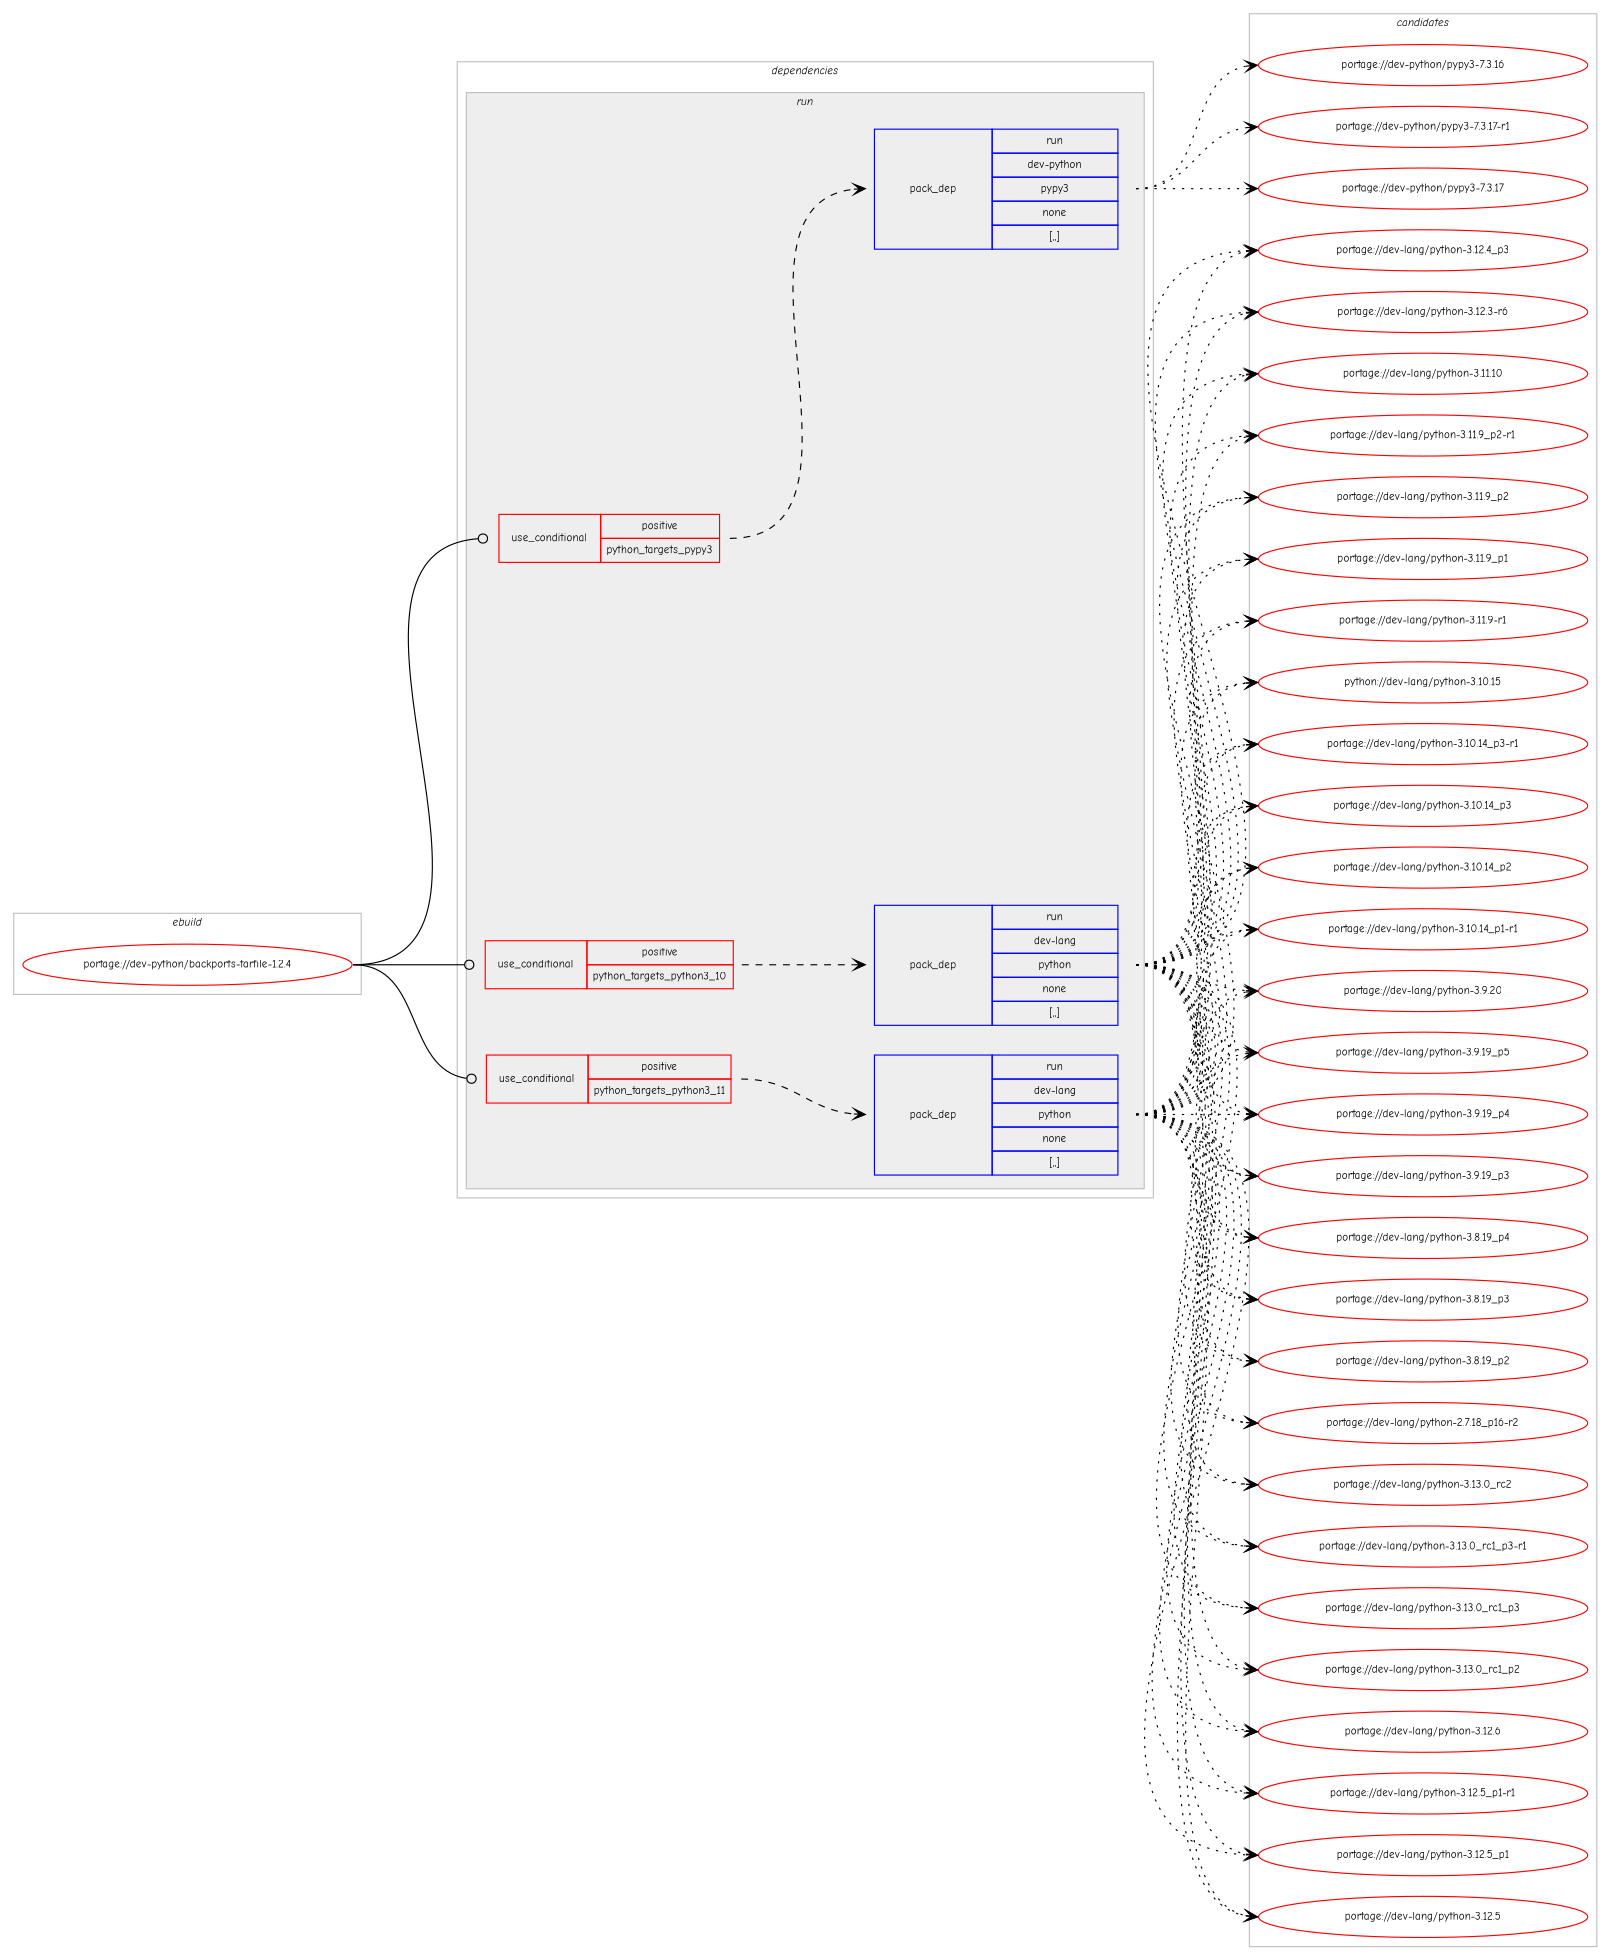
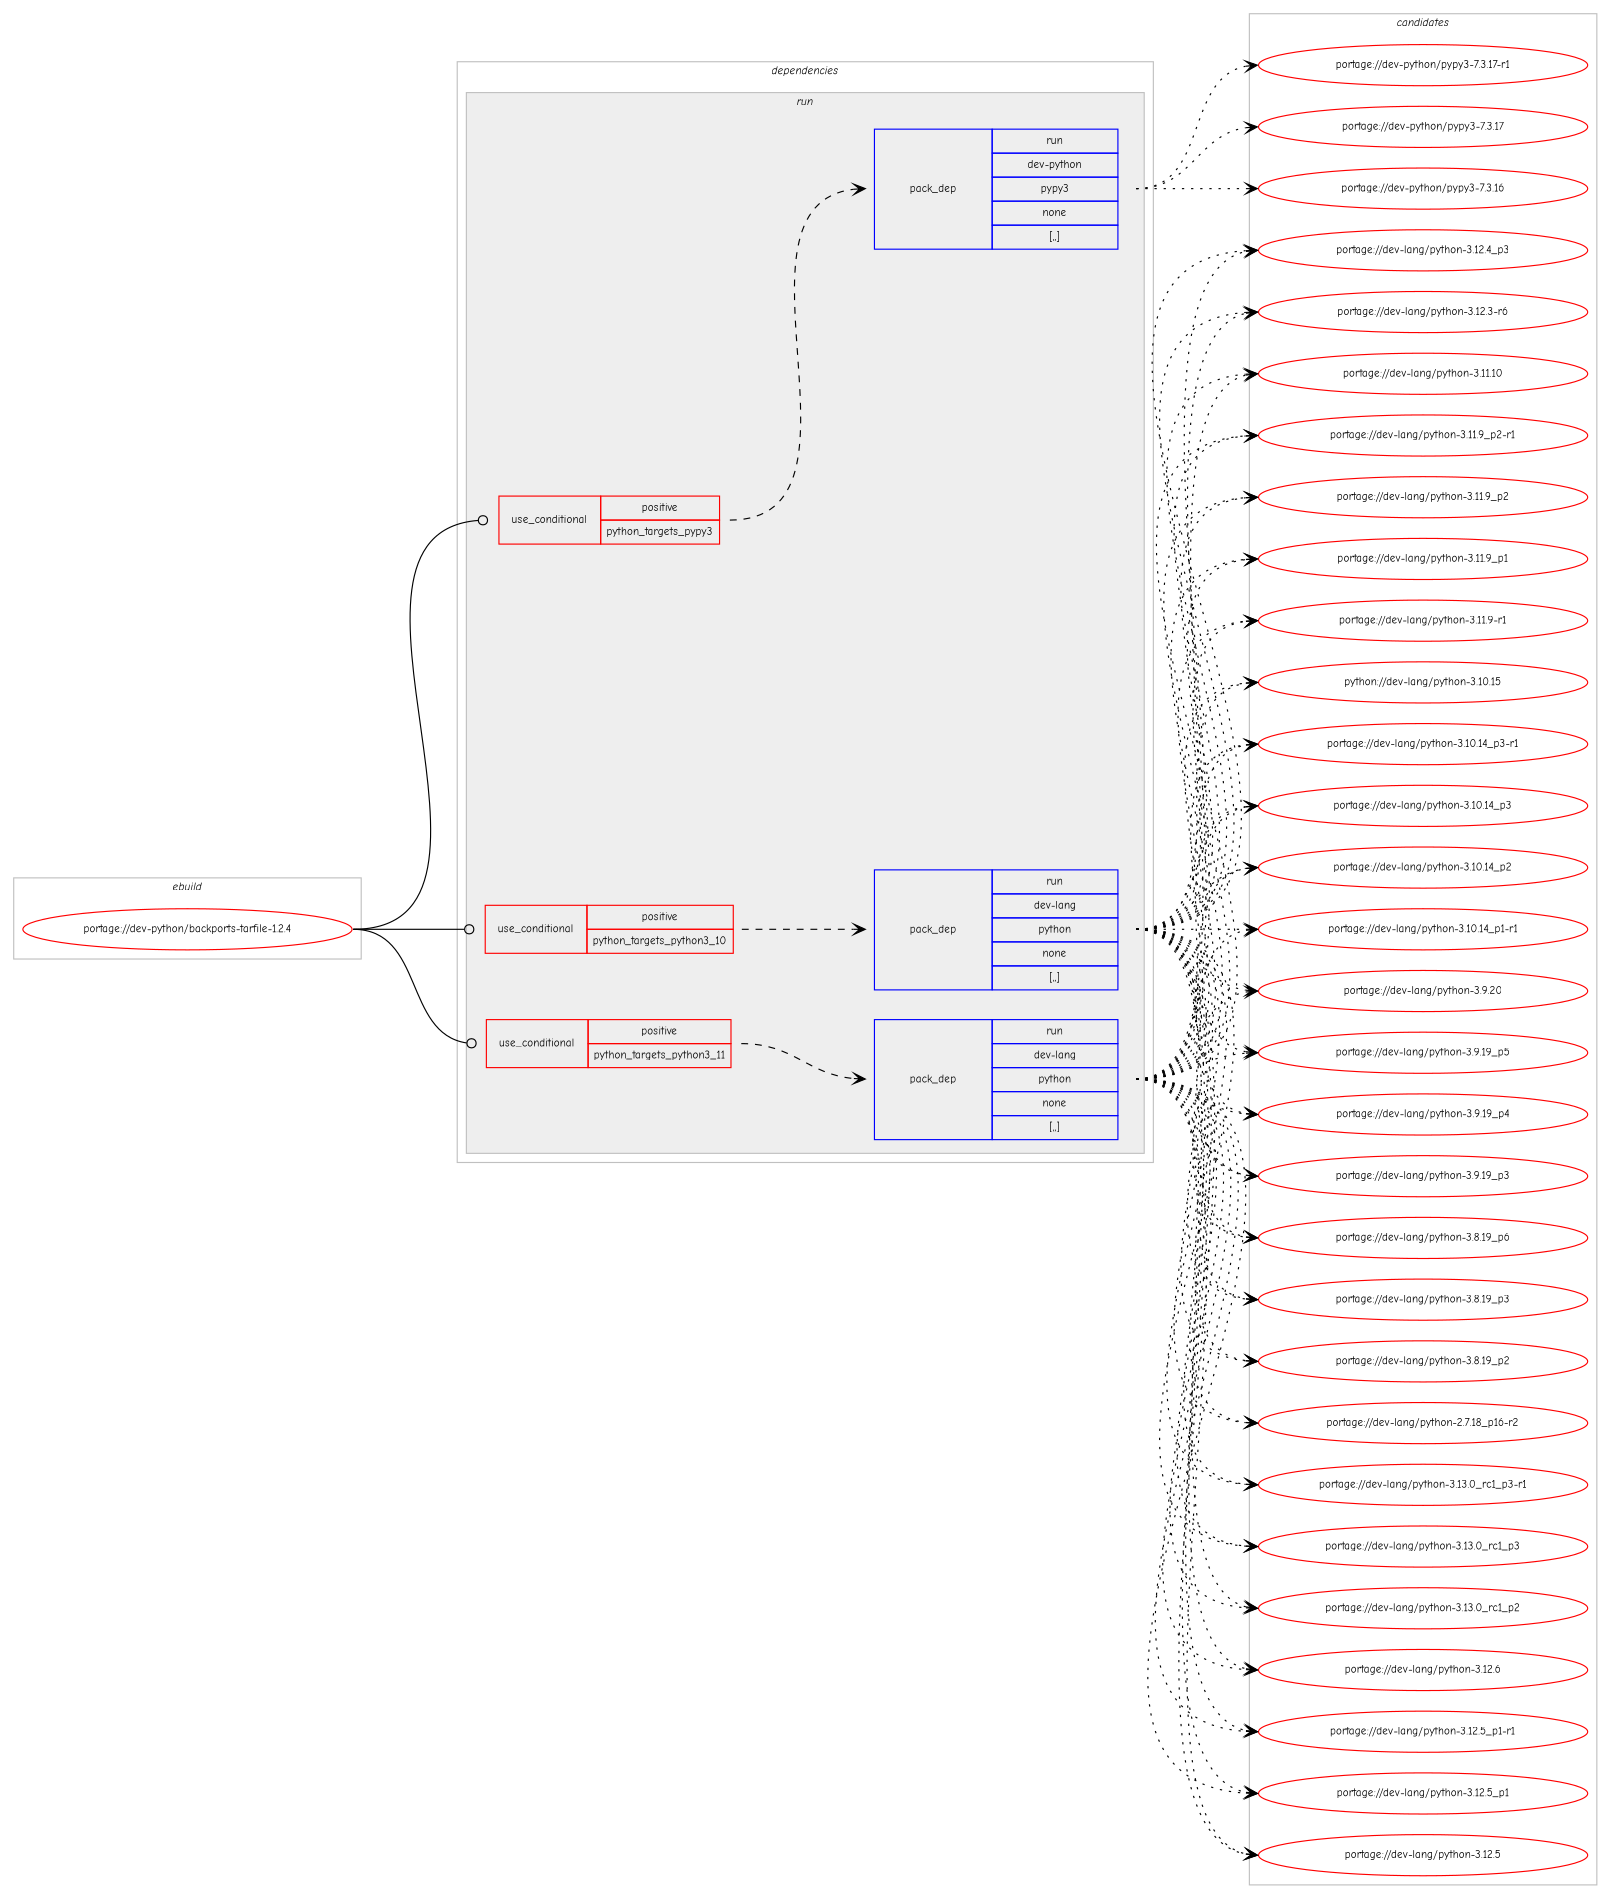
node "portage://dev-lang/python-3.8.19_p4": label "portage://dev-lang/python-3.8.19_p4" -> "portage://dev-lang/python-3.8.19_p6"
node "portage://dev-lang/python-3.13.0_rc2": removed
